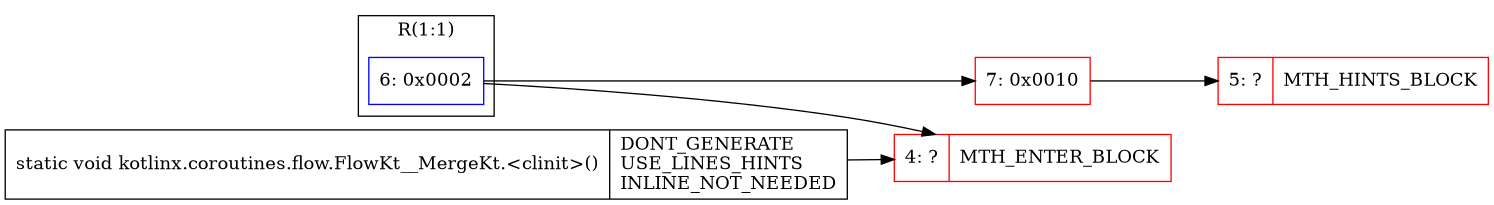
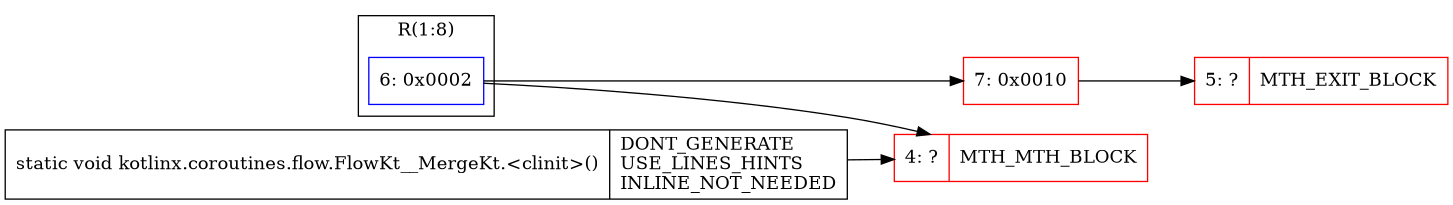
cluster "R(1:1)": label "R(1:1)" -> "R(1:8)"
node "5: ?": text "MTH_HINTS_BLOCK" -> "MTH_EXIT_BLOCK"
node "4: ?": text "MTH_ENTER_BLOCK" -> "MTH_MTH_BLOCK"
